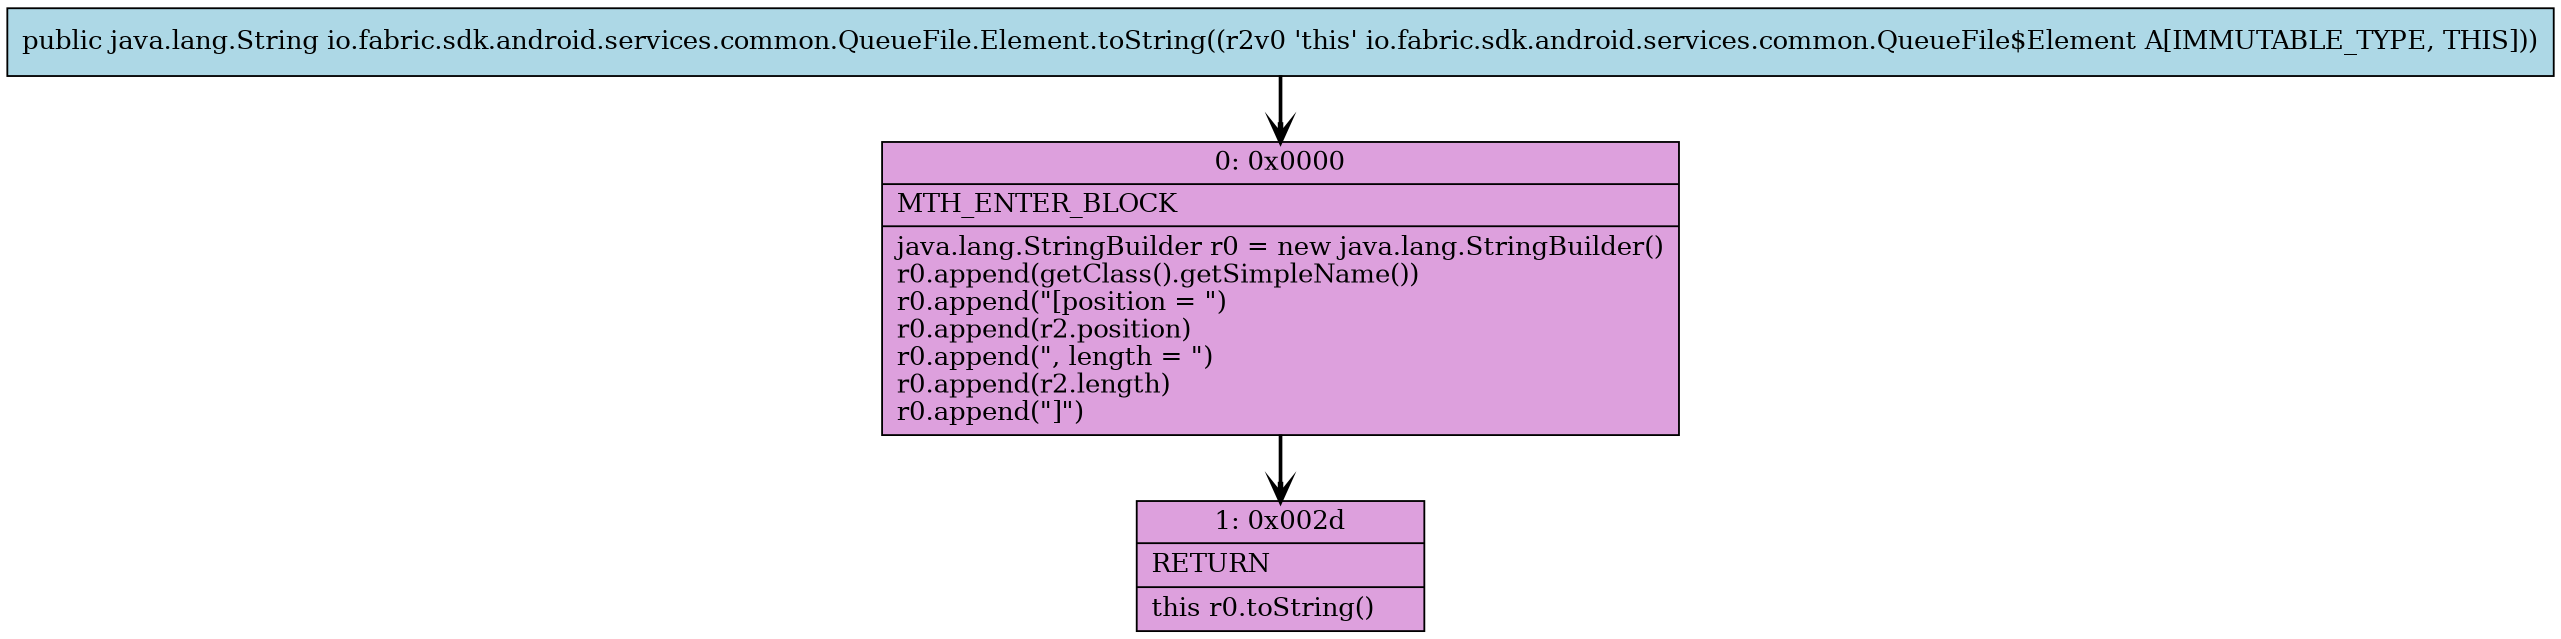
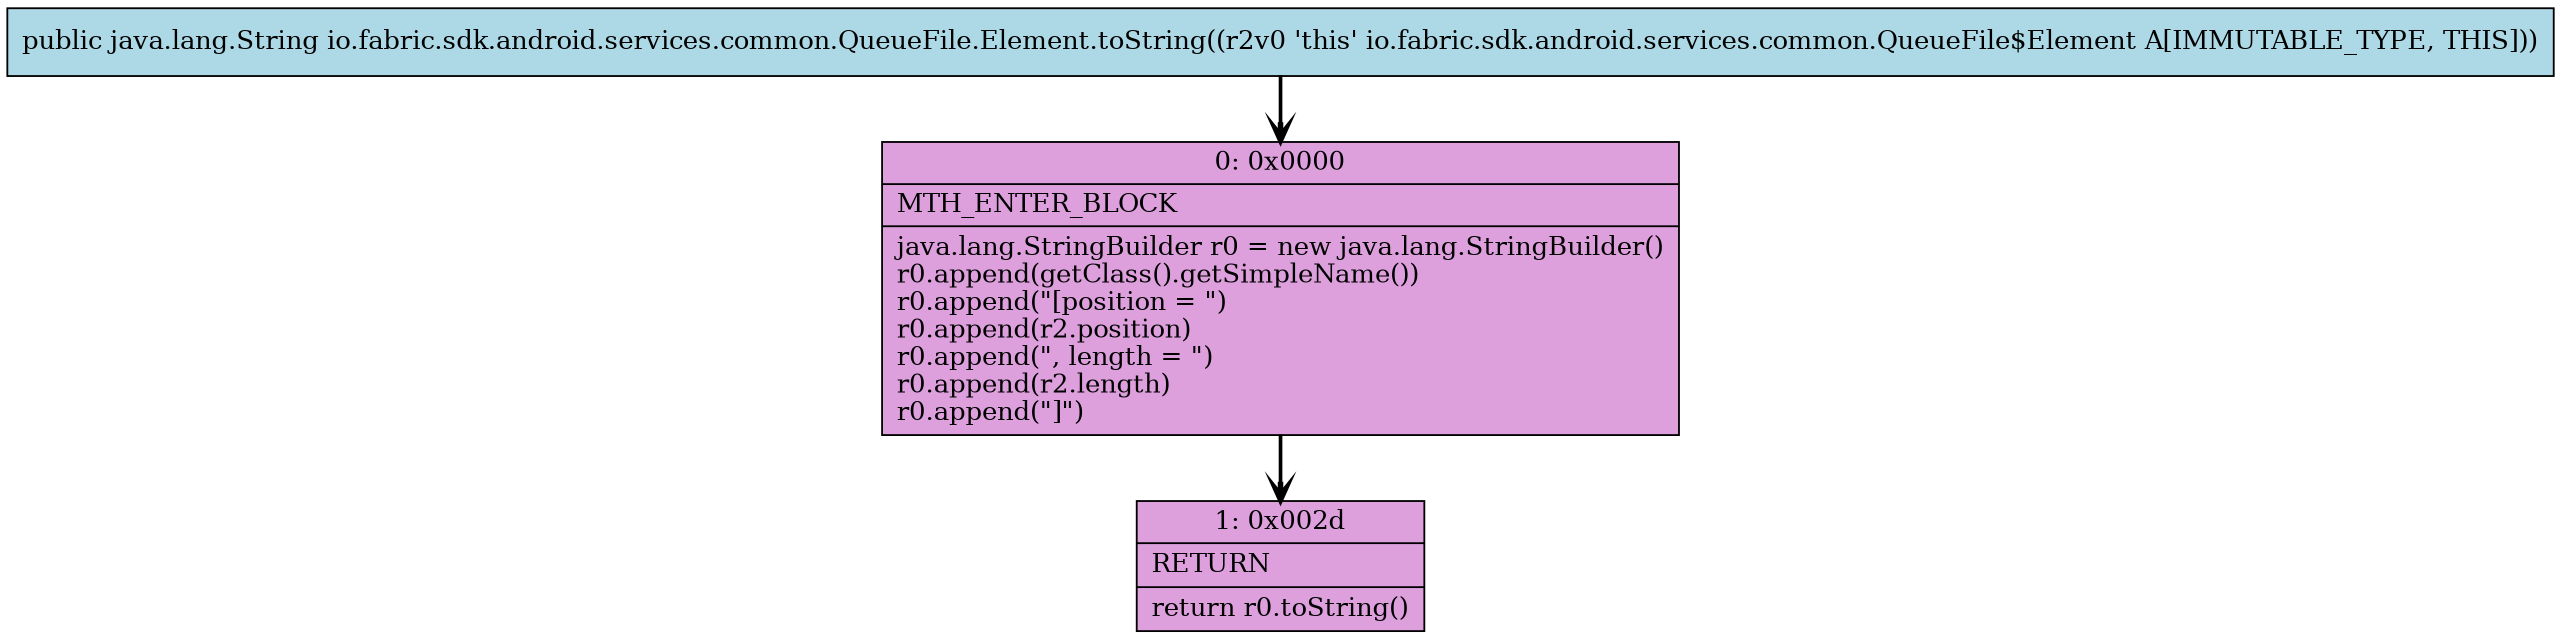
node "1: 0x002d": text "this r0.toString()" -> "return r0.toString()"
